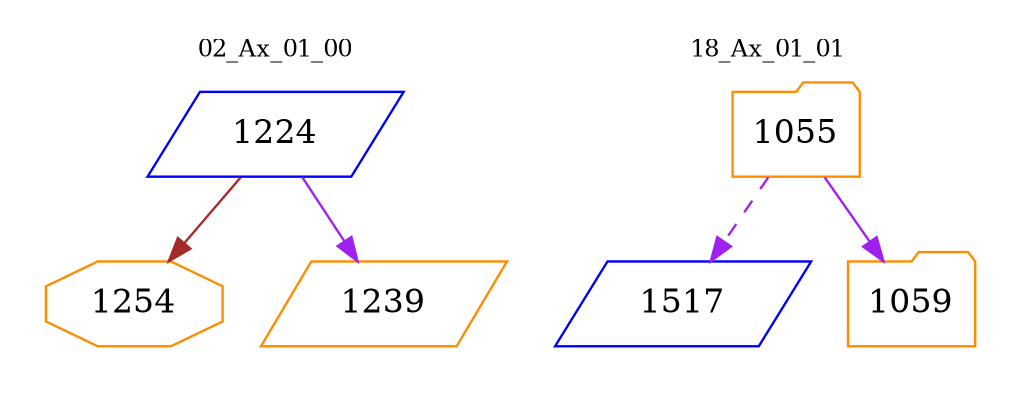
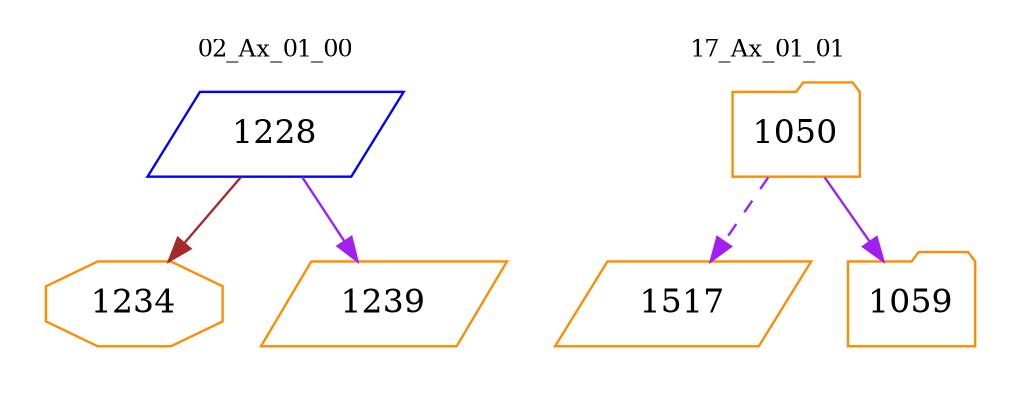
cluster "18_Ax_01_01": label "18_Ax_01_01" -> "17_Ax_01_01"
node "1224": label "1224" -> "1228"
node "1055": label "1055" -> "1050"
node "1254": label "1254" -> "1234"
node "1517": color blue -> darkorange
